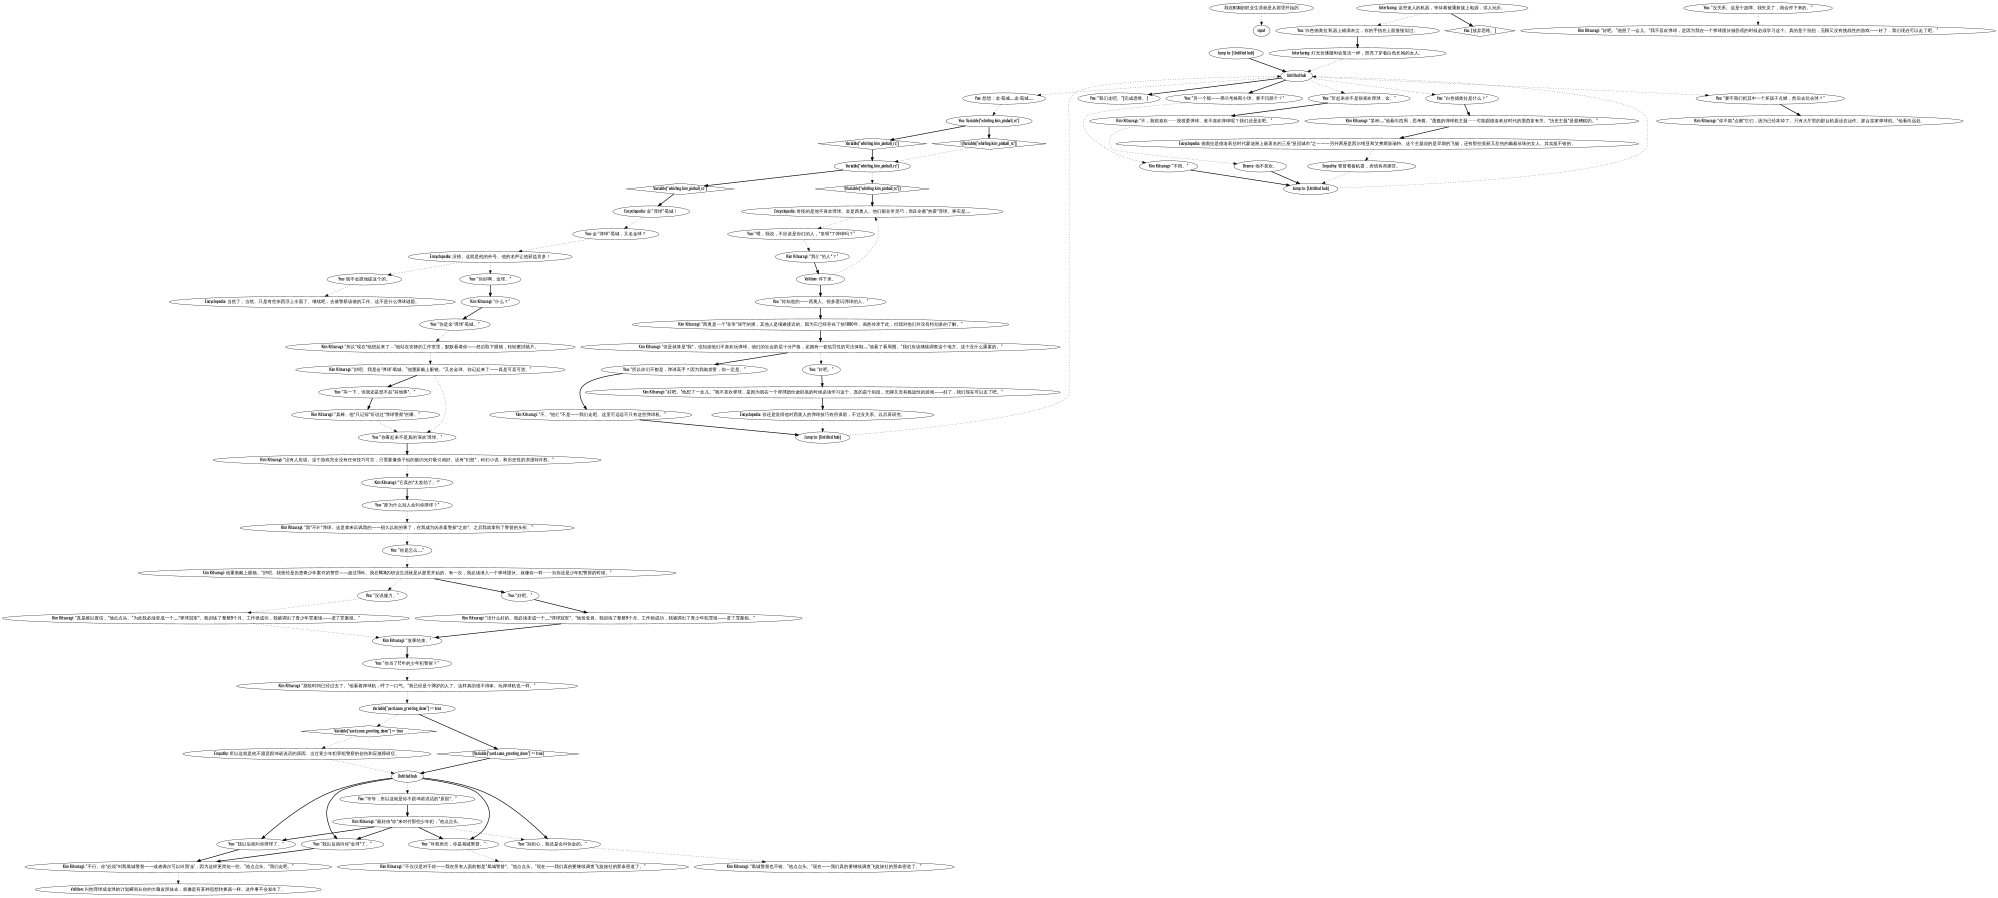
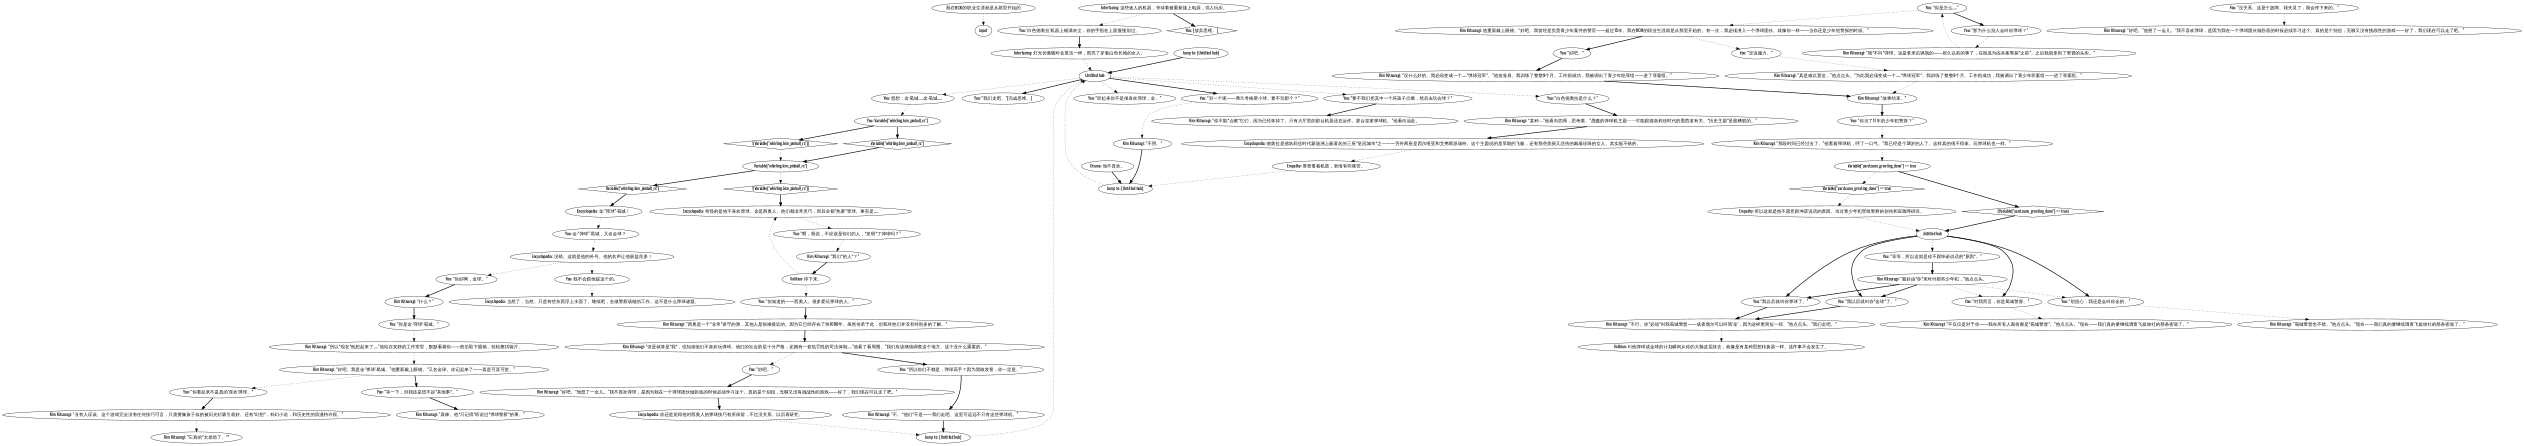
node "Kim Kitsuragi: “不，我很喜欢——我很爱弹球。谁不喜欢弹球呢？我们还是走吧。”": removed
edge "Volition: 停下来。" -> "You: “你知道的——西奥人。很多爱玩弹球的人。”": style bold -> dotted
edge "Kim Kitsuragi: “真棒。他*只记得*听说过*弹球警察*的事。”" -> "You: “你看起来不是真的‘喜欢’弹球。”": removed
edge "Kim Kitsuragi: “它真的*太差劲了。*”" -> "You: “那为什么别人会叫你弹球？”": now "You: “你是怎么……”" -> "You: “那为什么别人会叫你弹球？”"
edge "Kim Kitsuragi: “最好由*你*来对付那些少年犯，”他点点头。" -> "You: “对我而言，你是曷城警督。”": style bold -> dotted
